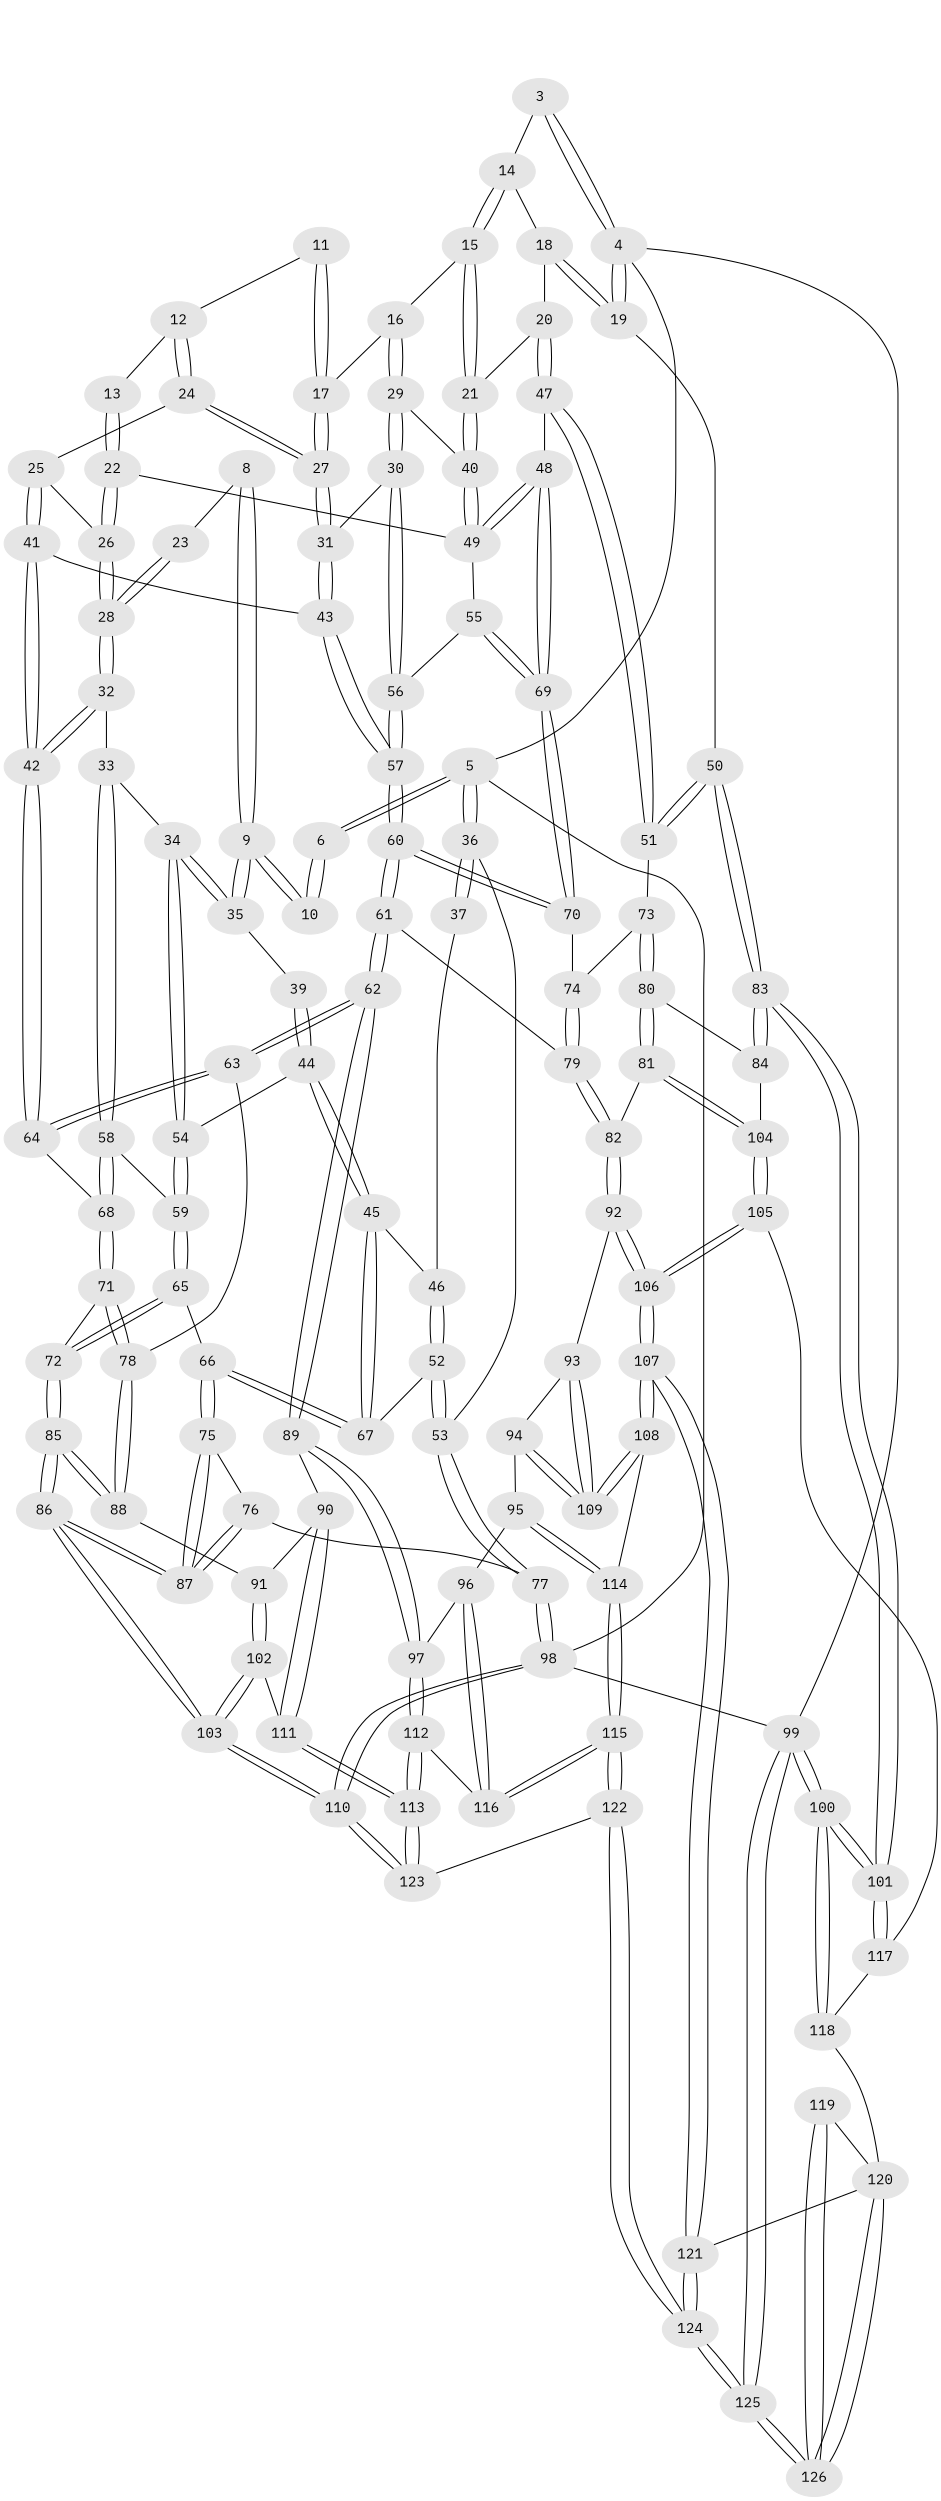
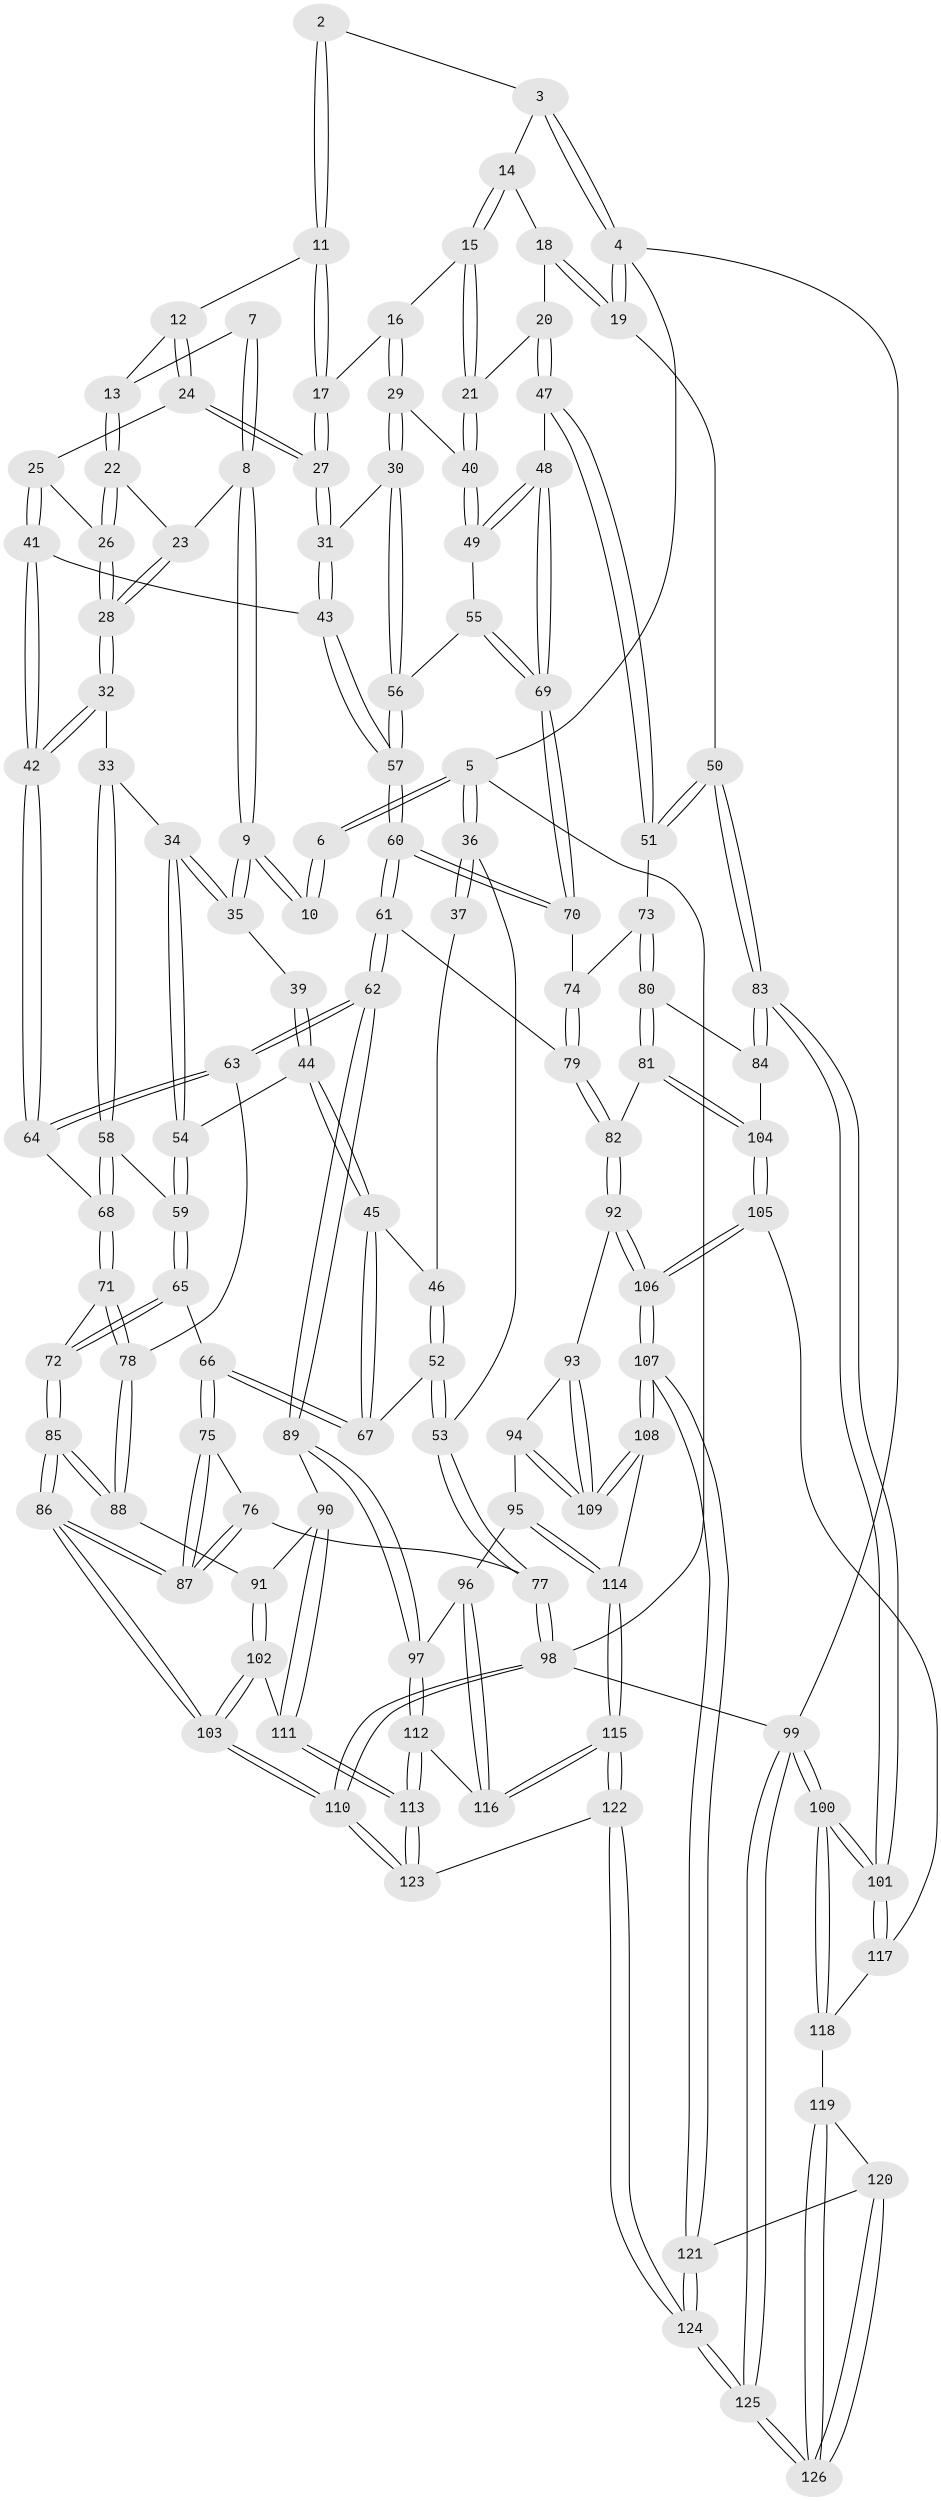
node "2": added
node "7": added
edge "22" -- "49": now "22" -- "23"
edge "118" -- "120": now "118" -- "119"
